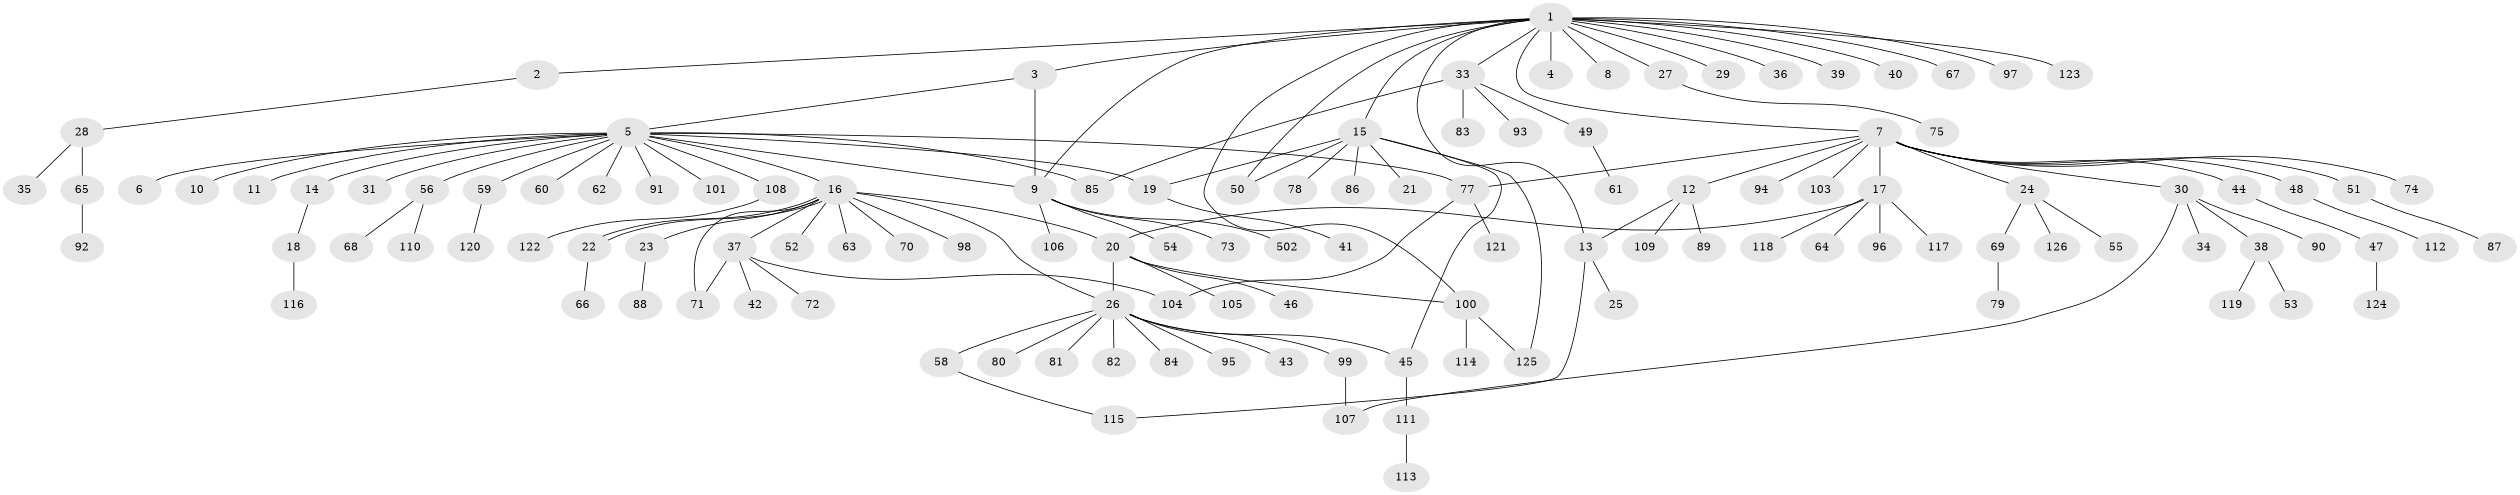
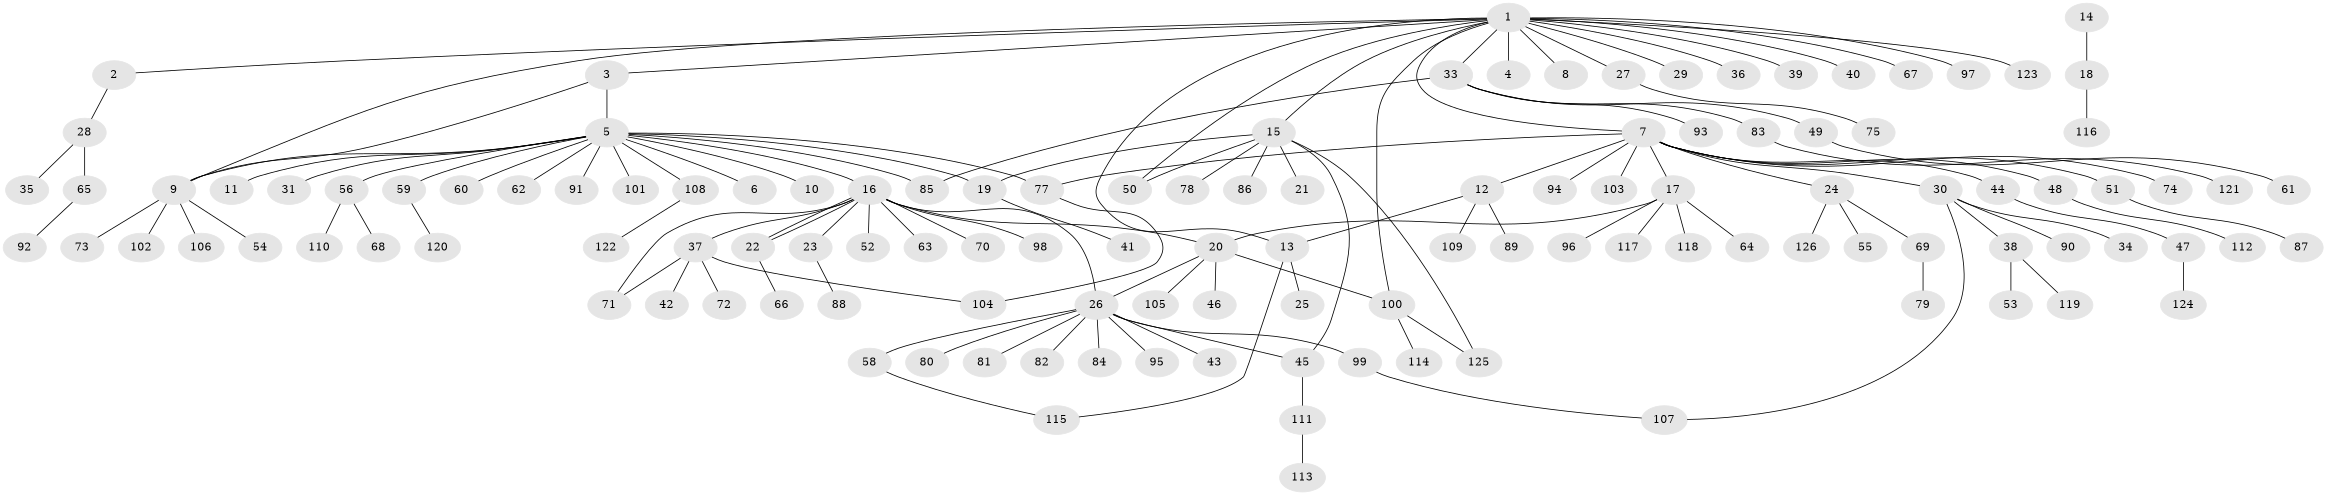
edge "5" -- "14": removed
edge "77" -- "121": now "83" -- "121"
node "502": label "502" -> "102"
